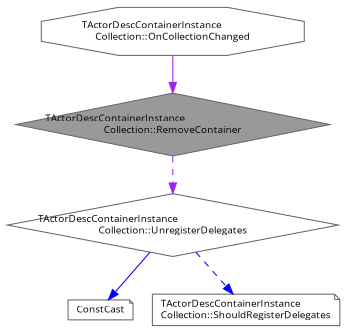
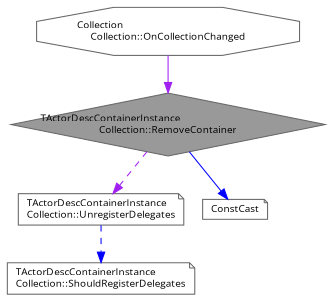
node "TActorDescContainerInstance Collection::OnCollectionChanged": label "TActorDescContainerInstance Collection::OnCollectionChanged" -> "Collection Collection::OnCollectionChanged"
node "TActorDescContainerInstance Collection::UnregisterDelegates": shape diamond -> note
edge "TActorDescContainerInstance Collection::UnregisterDelegates" -> "ConstCast": now "TActorDescContainerInstance Collection::RemoveContainer" -> "ConstCast"
